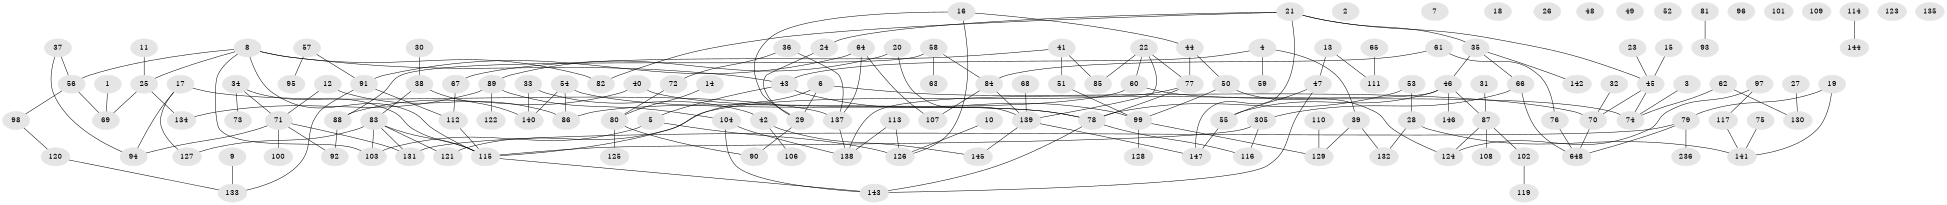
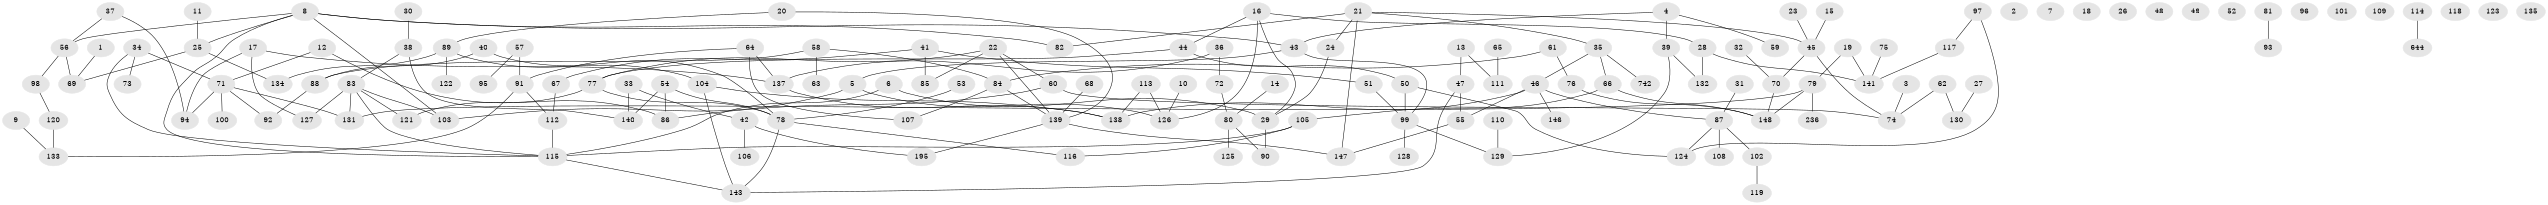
node "118": added
node "144": label "144" -> "644"
node "142": label "142" -> "742"
edge "6" -- "70": removed
edge "53" -- "28": now "16" -- "28"
node "305": label "305" -> "105"
node "145": label "145" -> "195"
node "648": label "648" -> "148"
